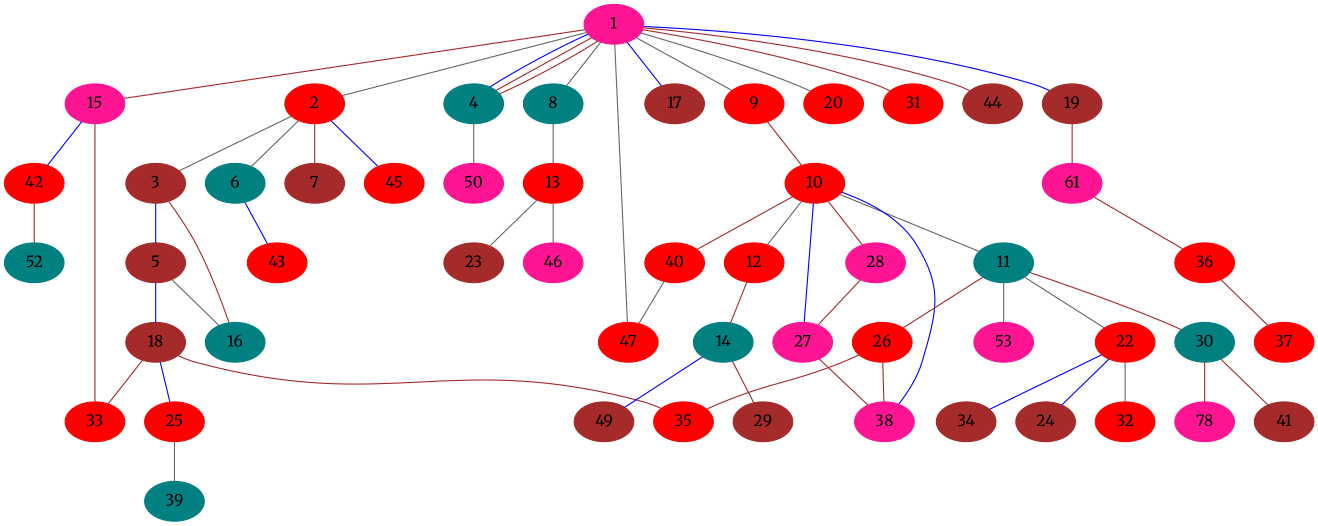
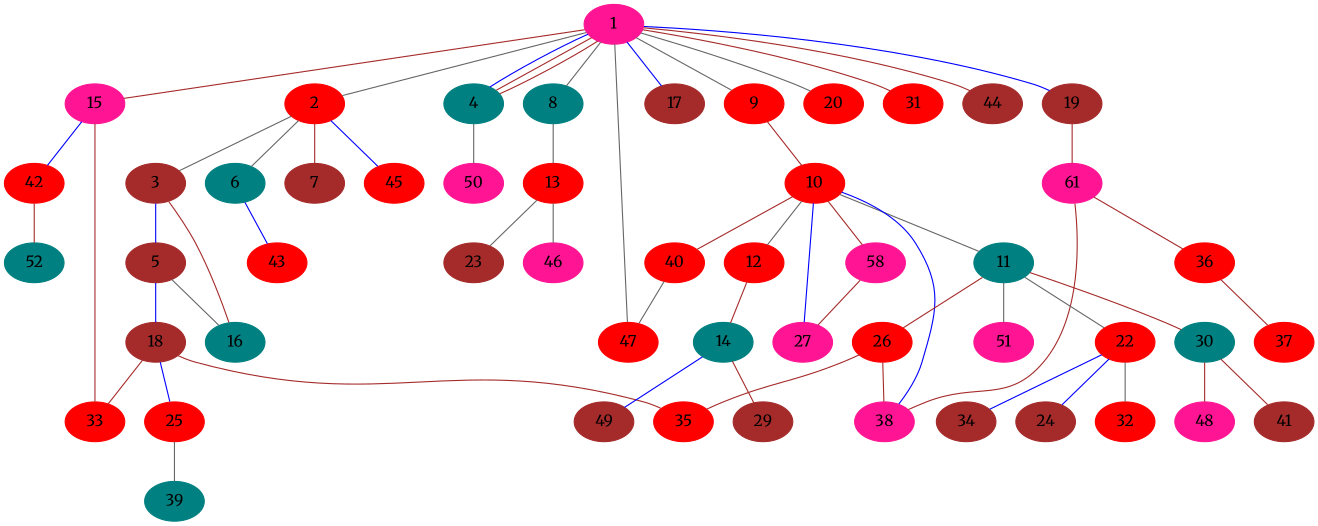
node "28": label "28" -> "58"
node "53": label "53" -> "51"
edge "27" -- "38": now "61" -- "38"
node "78": label "78" -> "48"
